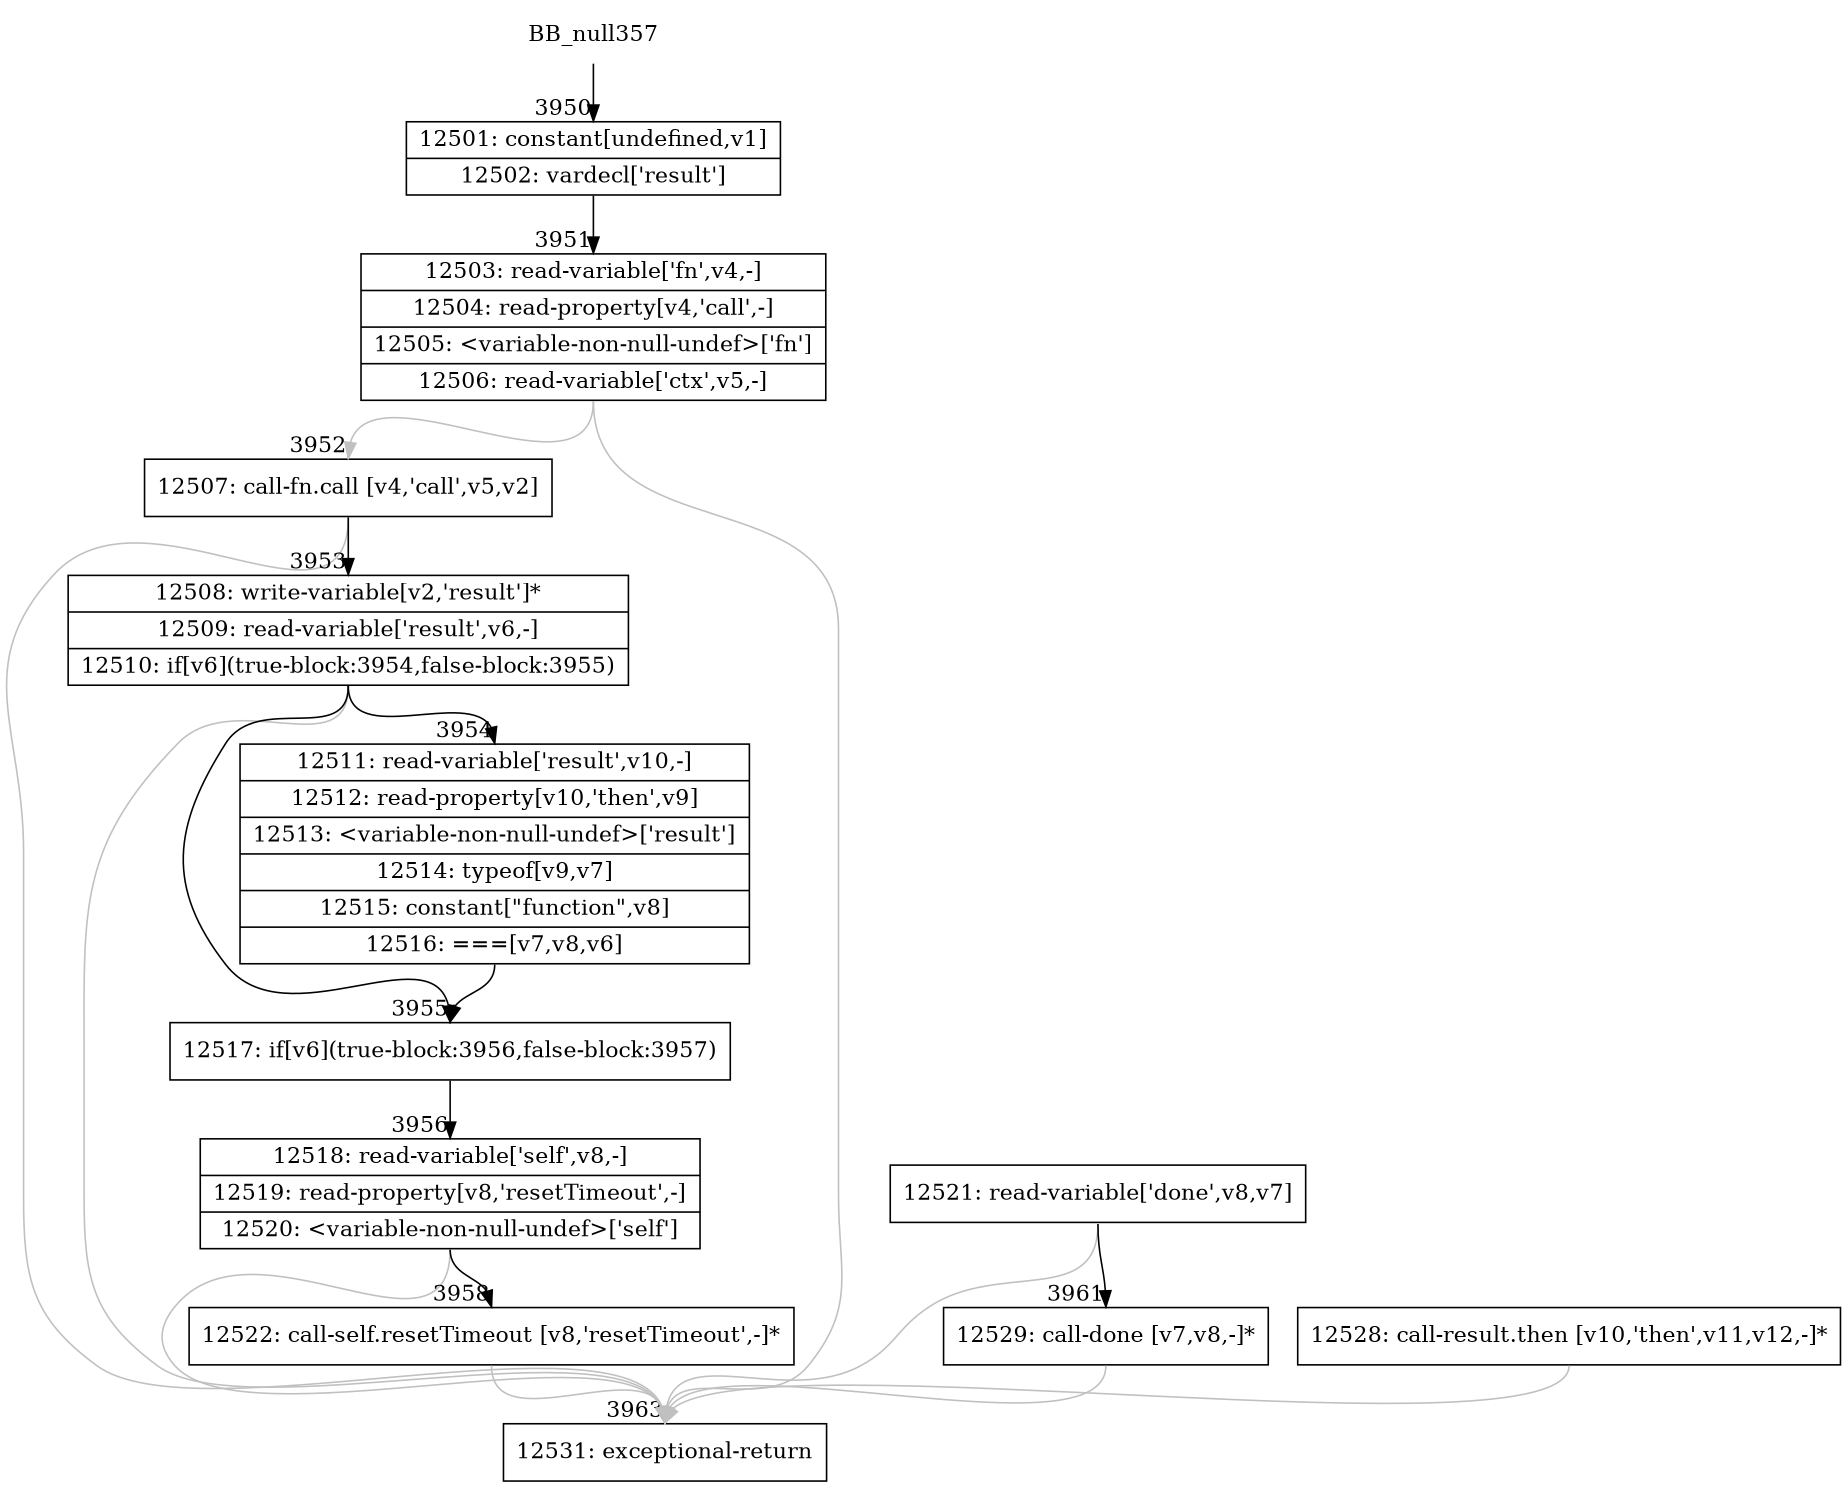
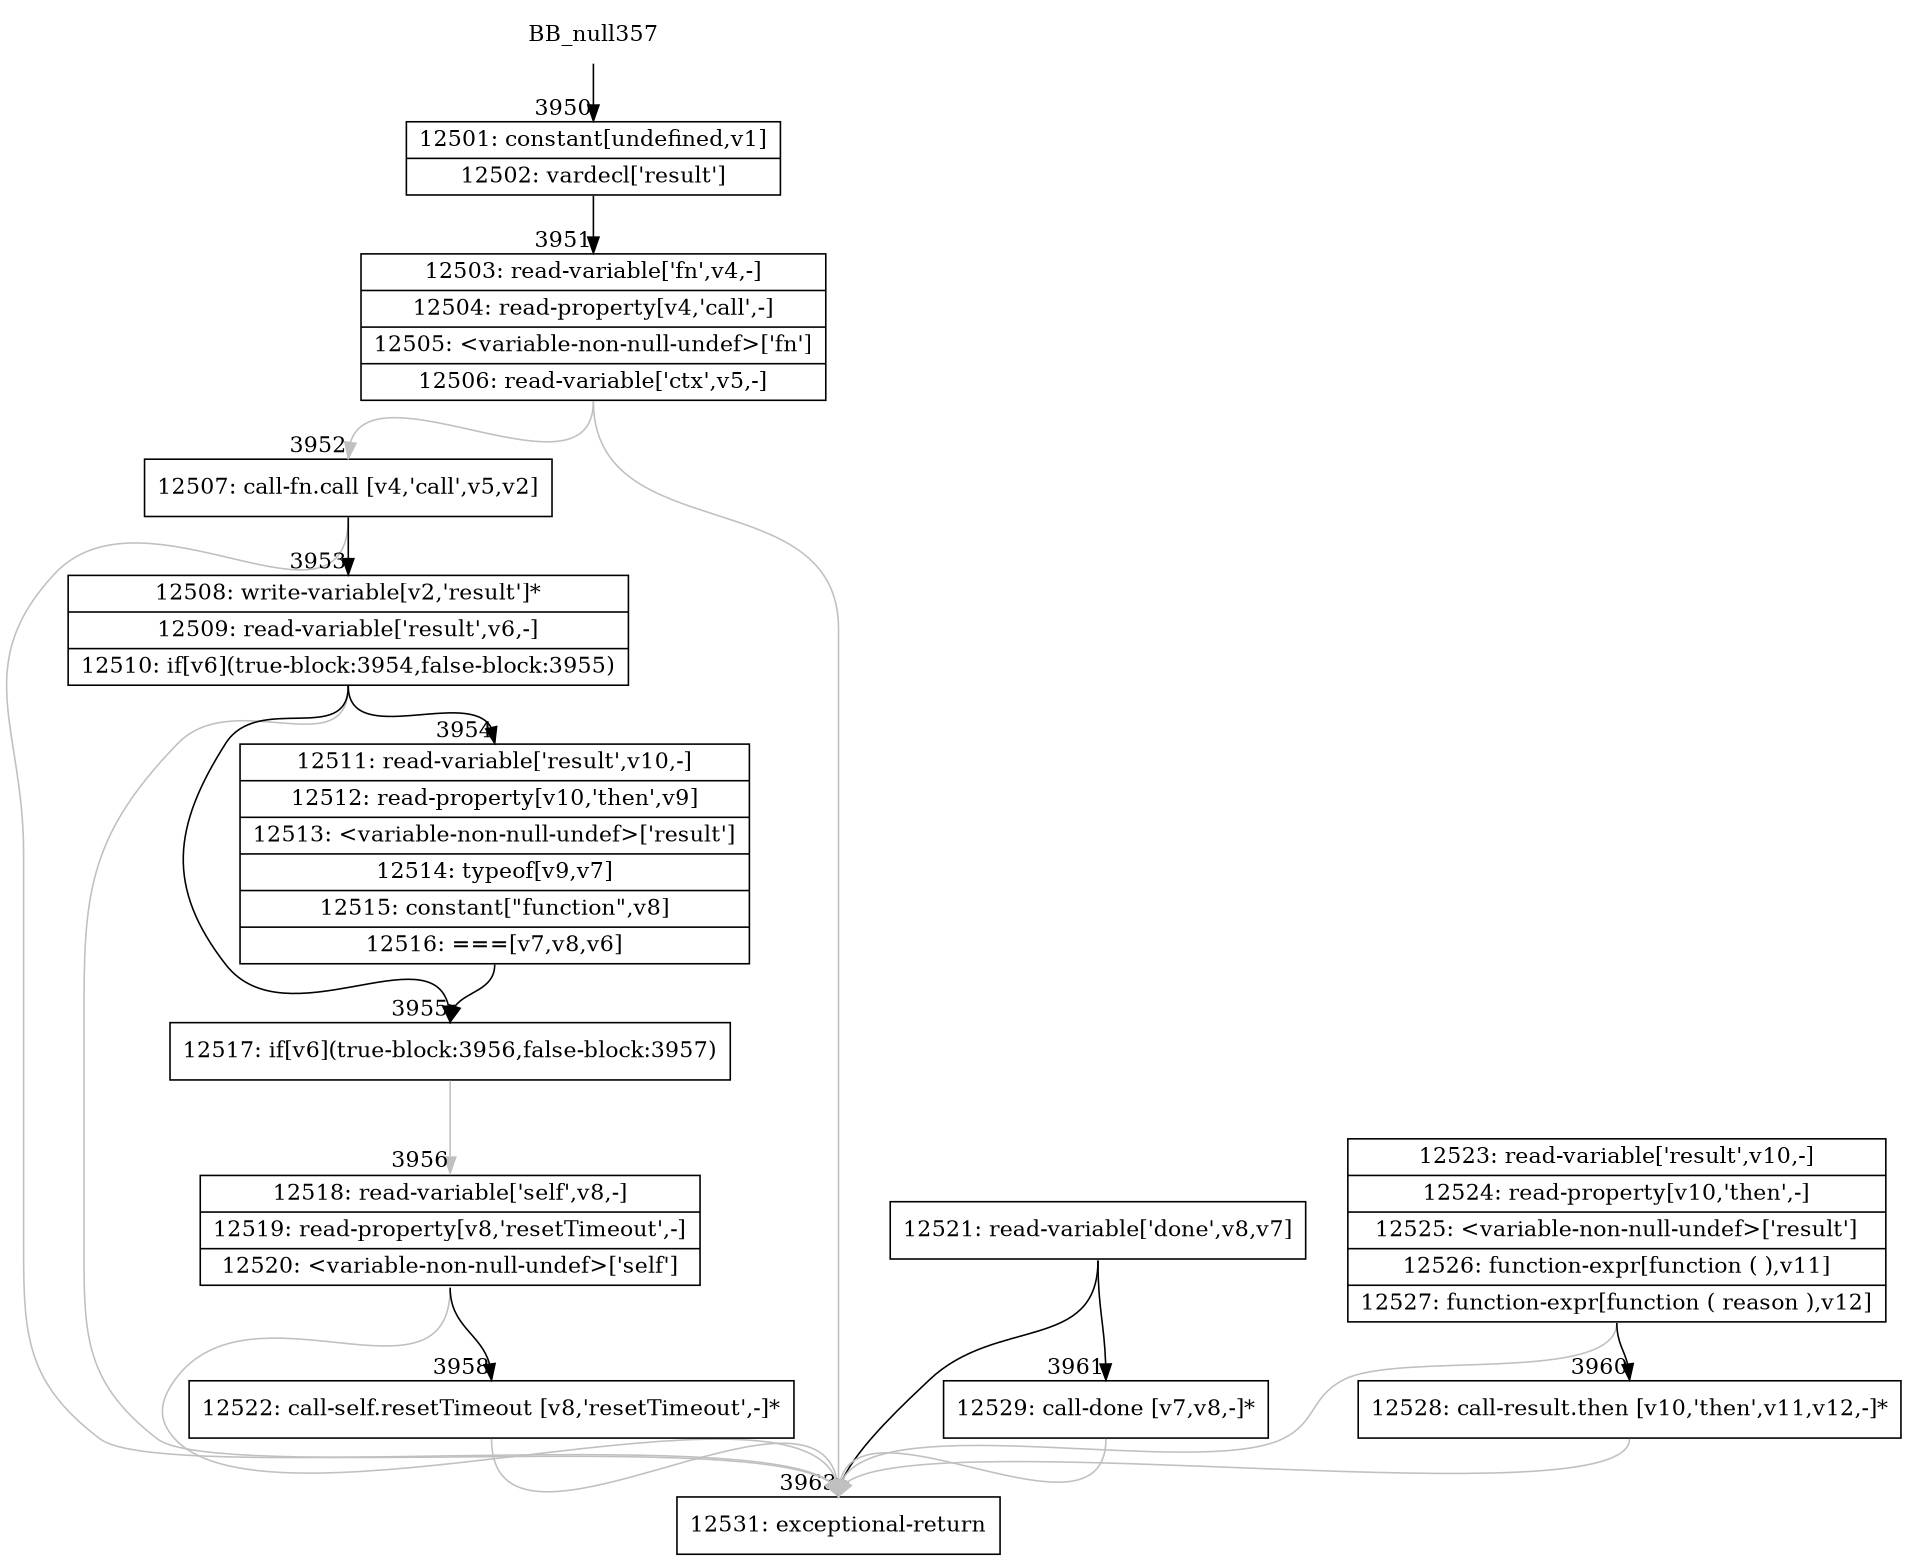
edge "12517: if[v6](true-block:3956,false-block:3957)" -> "12518: read-variable['self',v8,-]": color black -> gray
node "12523: read-variable['result',v10,-]": added
edge "12521: read-variable['done',v8,v7]" -> "12531: exceptional-return": color gray -> black
